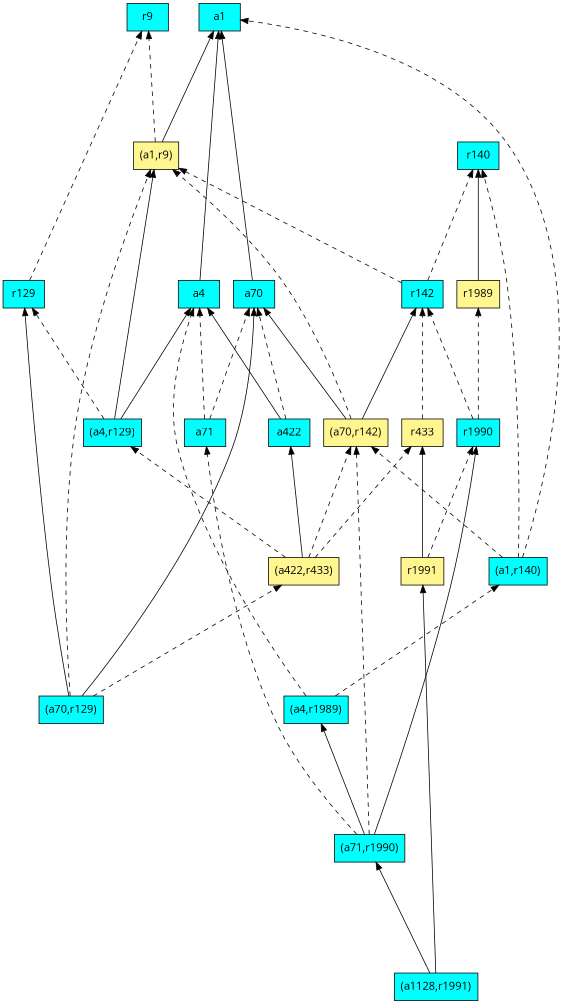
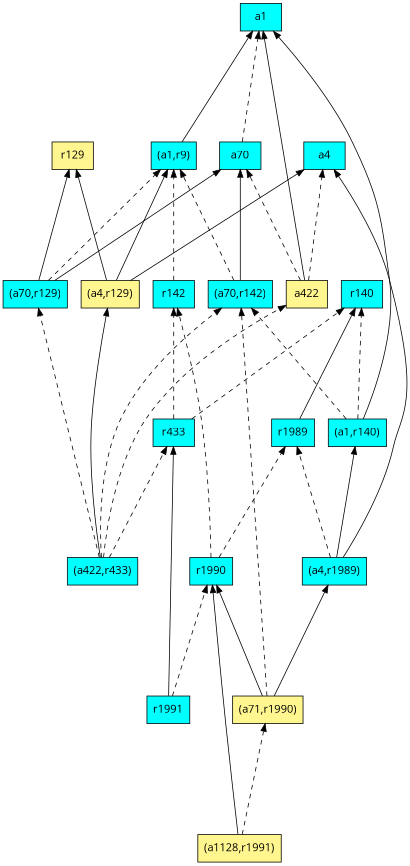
node "r9": removed
node "(a1,r9)": fillcolor khaki1 -> cyan
edge "a4" -> "a1": now "a422" -> "a1"
edge "a70" -> "a1": style solid -> dashed
edge "(a1,r140)" -> "a1": style dashed -> solid
edge "r142" -> "r140": now "r433" -> "r140"
node "r129": fillcolor cyan -> khaki1
node "r1989": fillcolor khaki1 -> cyan
edge "a422" -> "a4": style solid -> dashed
edge "(a4,r129)" -> "r129": style dashed -> solid
edge "(a70,r142)" -> "r142": removed
node "(a4,r129)": fillcolor cyan -> khaki1
node "a71": removed
node "a422": fillcolor cyan -> khaki1
node "(a70,r142)": fillcolor khaki1 -> cyan
node "r433": fillcolor khaki1 -> cyan
edge "(a422,r433)" -> "(a4,r129)": style dashed -> solid
edge "(a422,r433)" -> "a422": style solid -> dashed
edge "(a4,r1989)" -> "r1989": added
edge "(a4,r1989)" -> "a4": style dashed -> solid
node "(a422,r433)": fillcolor khaki1 -> cyan
node "r1991": fillcolor khaki1 -> cyan
edge "(a70,r129)" -> "(a422,r433)": reversed
edge "(a4,r1989)" -> "(a1,r140)": style dashed -> solid
edge "(a1128,r1991)" -> "r1991": now "(a1128,r1991)" -> "r1990"
node "(a71,r1990)": fillcolor cyan -> khaki1
edge "(a1128,r1991)" -> "(a71,r1990)": style solid -> dashed
node "(a1128,r1991)": fillcolor cyan -> khaki1
